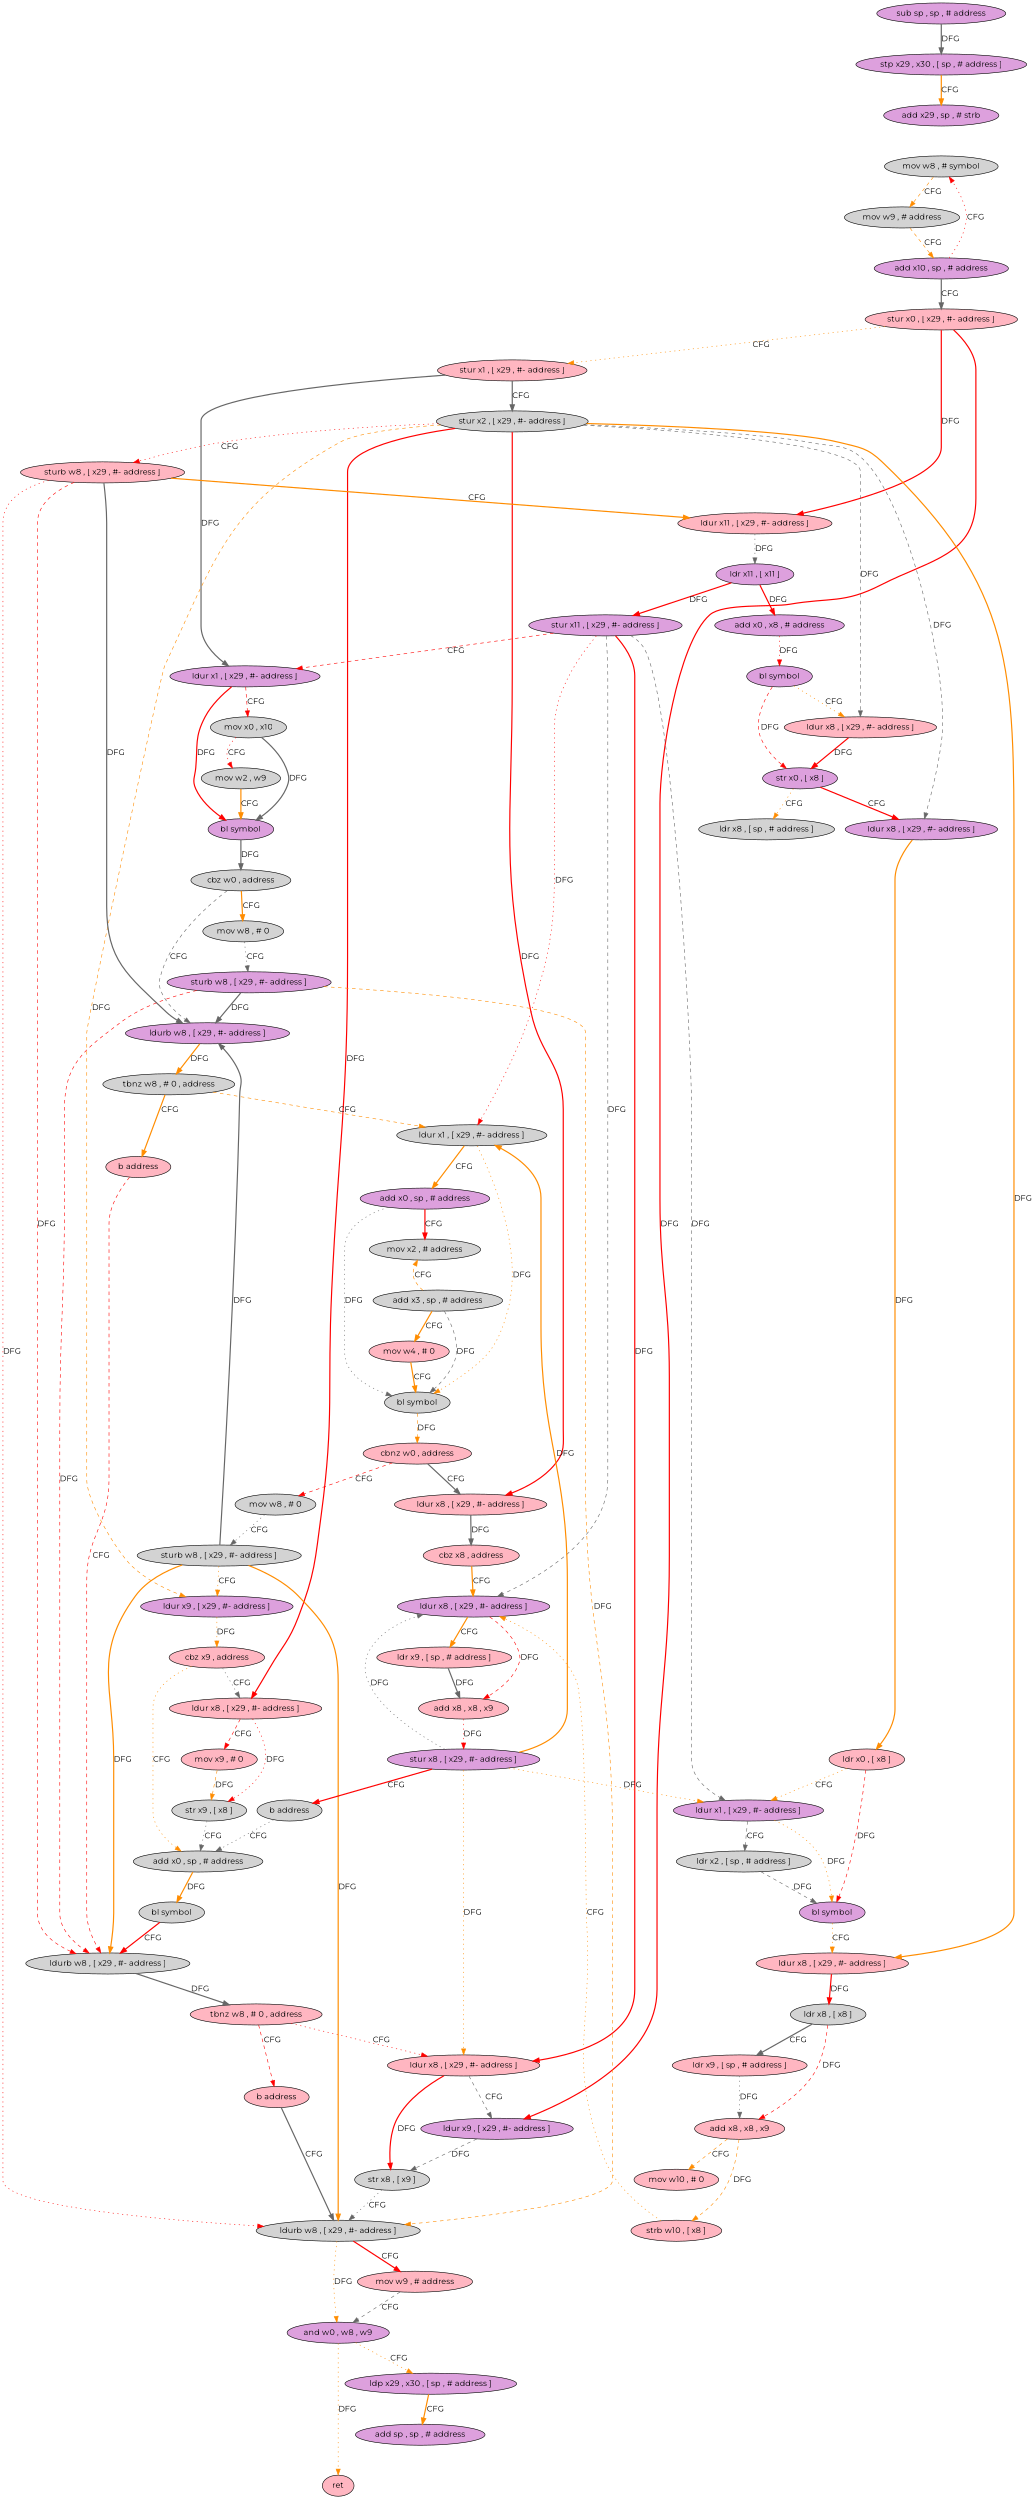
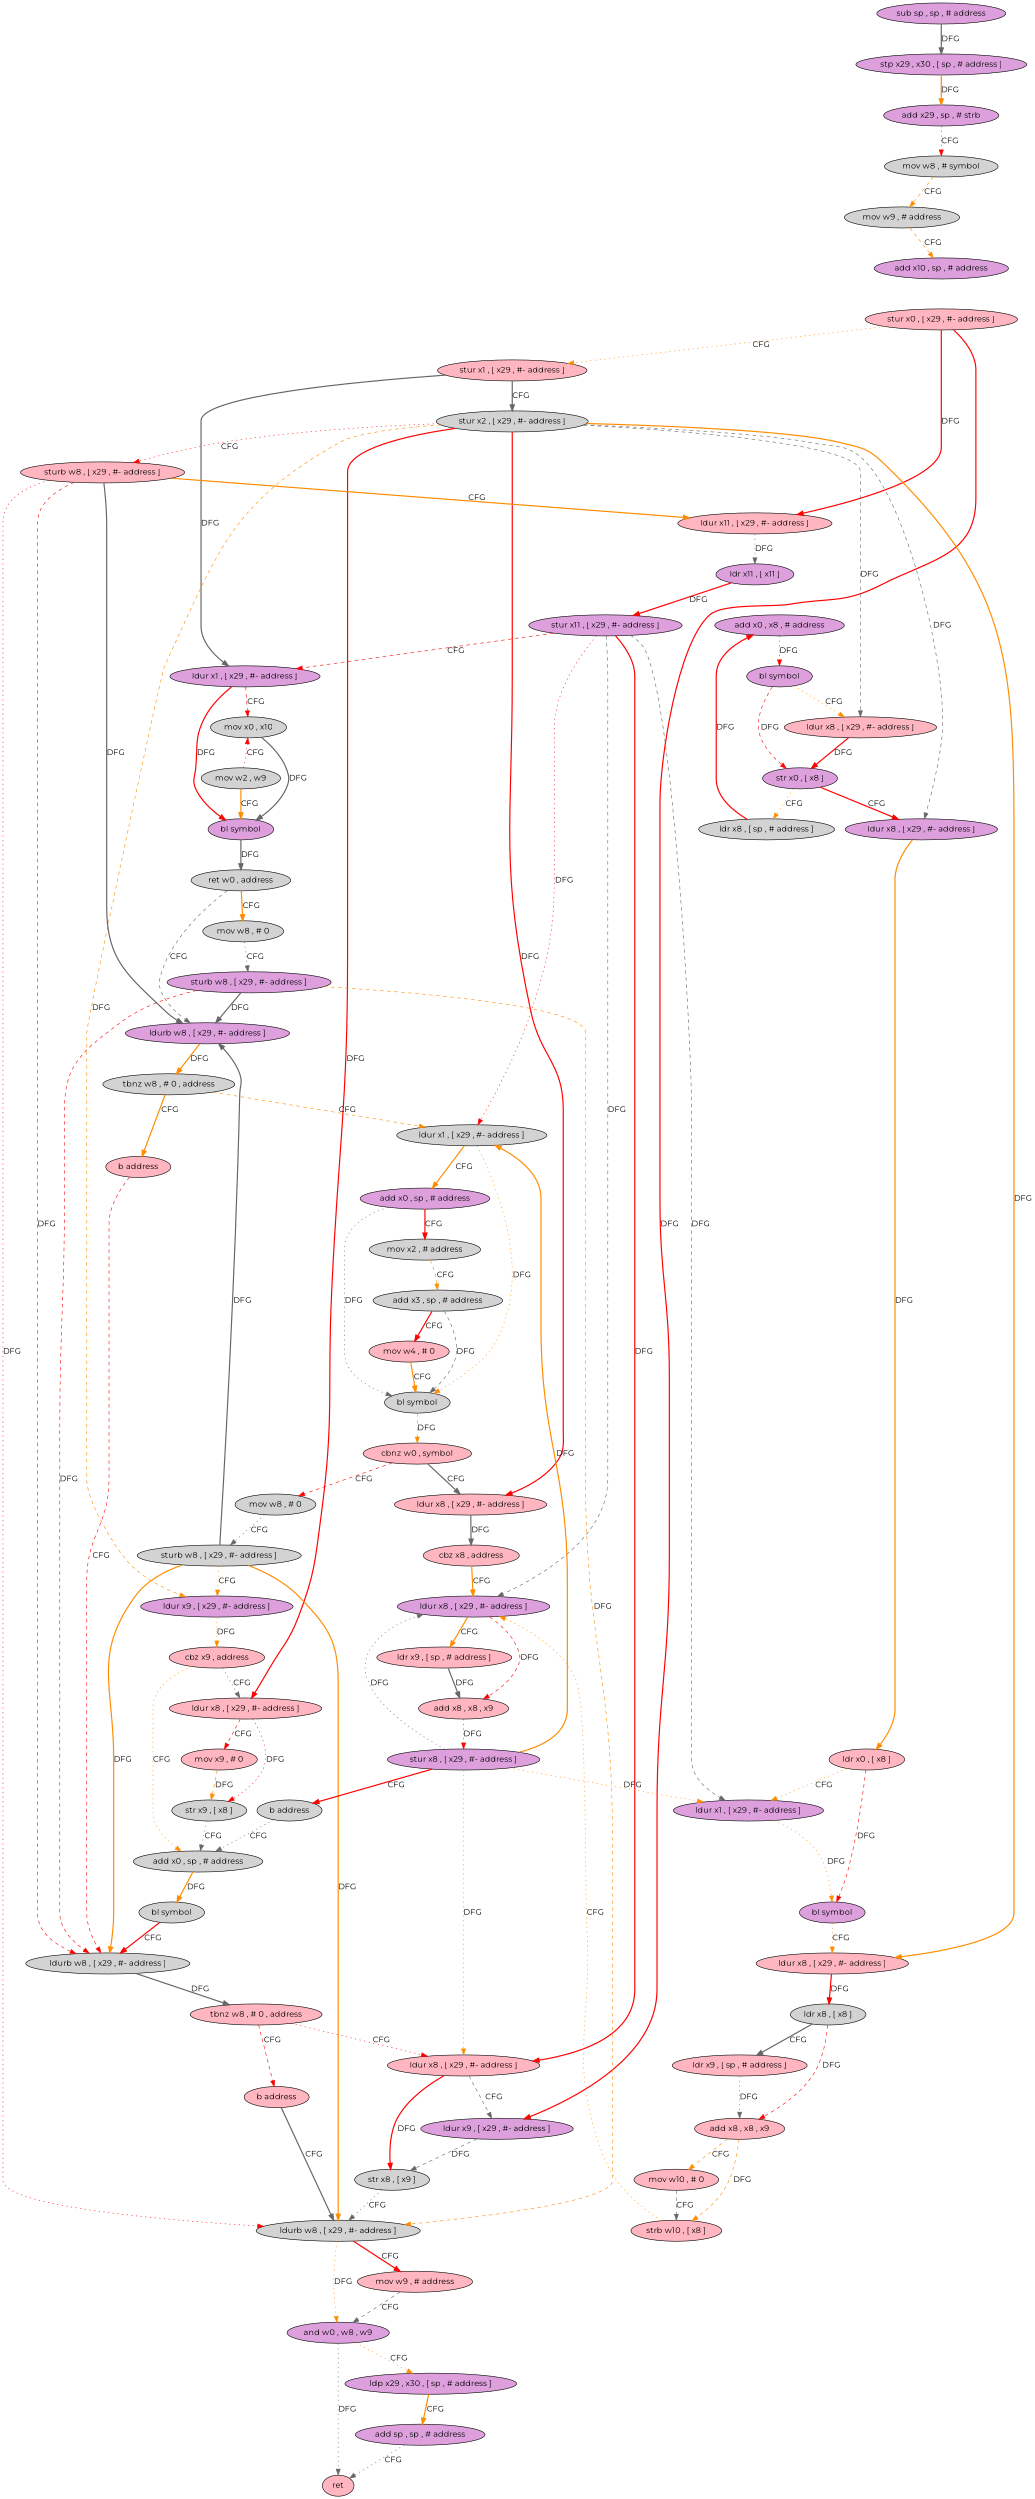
edge "stp x29 , x30 , [ sp , # address ]" -> "add x29 , sp , # strb": label "CFG" -> "DFG"
edge "add x10 , sp , # address" -> "mov w8 , # symbol": now "add x29 , sp , # strb" -> "mov w8 , # symbol"
edge "add x10 , sp , # address" -> "stur x0 , [ x29 , #- address ]": removed, label "CFG"
edge "ldr x11 , [ x11 ]" -> "add x0 , x8 , # address": now "ldr x8 , [ sp , # address ]" -> "add x0 , x8 , # address"
edge "mov x0 , x10" -> "mov w2 , w9": reversed
node "cbz w0 , address": label "cbz w0 , address" -> "ret w0 , address"
edge "add x3 , sp , # address" -> "mov x2 , # address": reversed
edge "add x3 , sp , # address" -> "mov w4 , # 0": color darkorange -> red
node "cbnz w0 , address": label "cbnz w0 , address" -> "cbnz w0 , symbol"
node "ldr x2 , [ sp , # address ]": removed
edge "mov w10 , # 0" -> "strb w10 , [ x8 ]": added, label "CFG"
edge "and w0 , w8 , w9" -> "ret": color darkorange -> gray40
edge "add sp , sp , # address" -> "ret": added, label "CFG"
